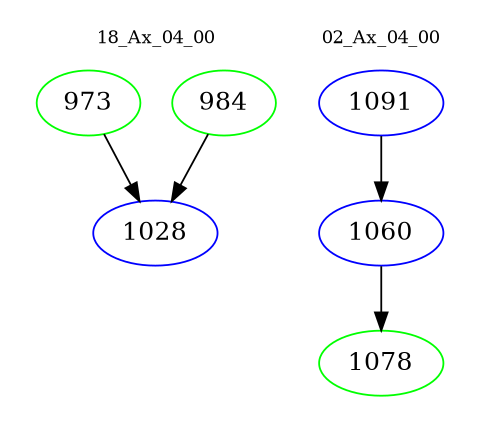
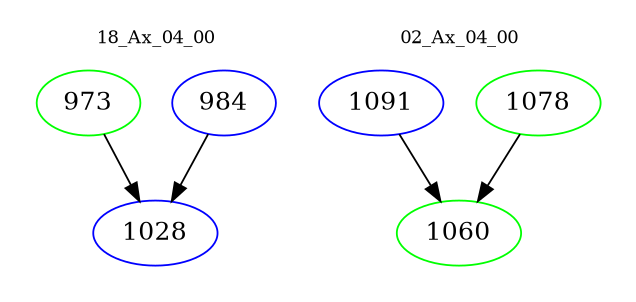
node "984": color green -> blue
node "1060": color blue -> green
edge "1060" -> "1078": reversed
